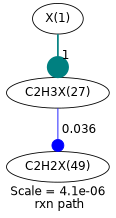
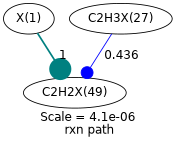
edge "X(1)" -> "C2H3X(27)": now "X(1)" -> "C2H2X(49)"
edge "C2H3X(27)" -> "C2H2X(49)": label " 0.036" -> " 0.436"
